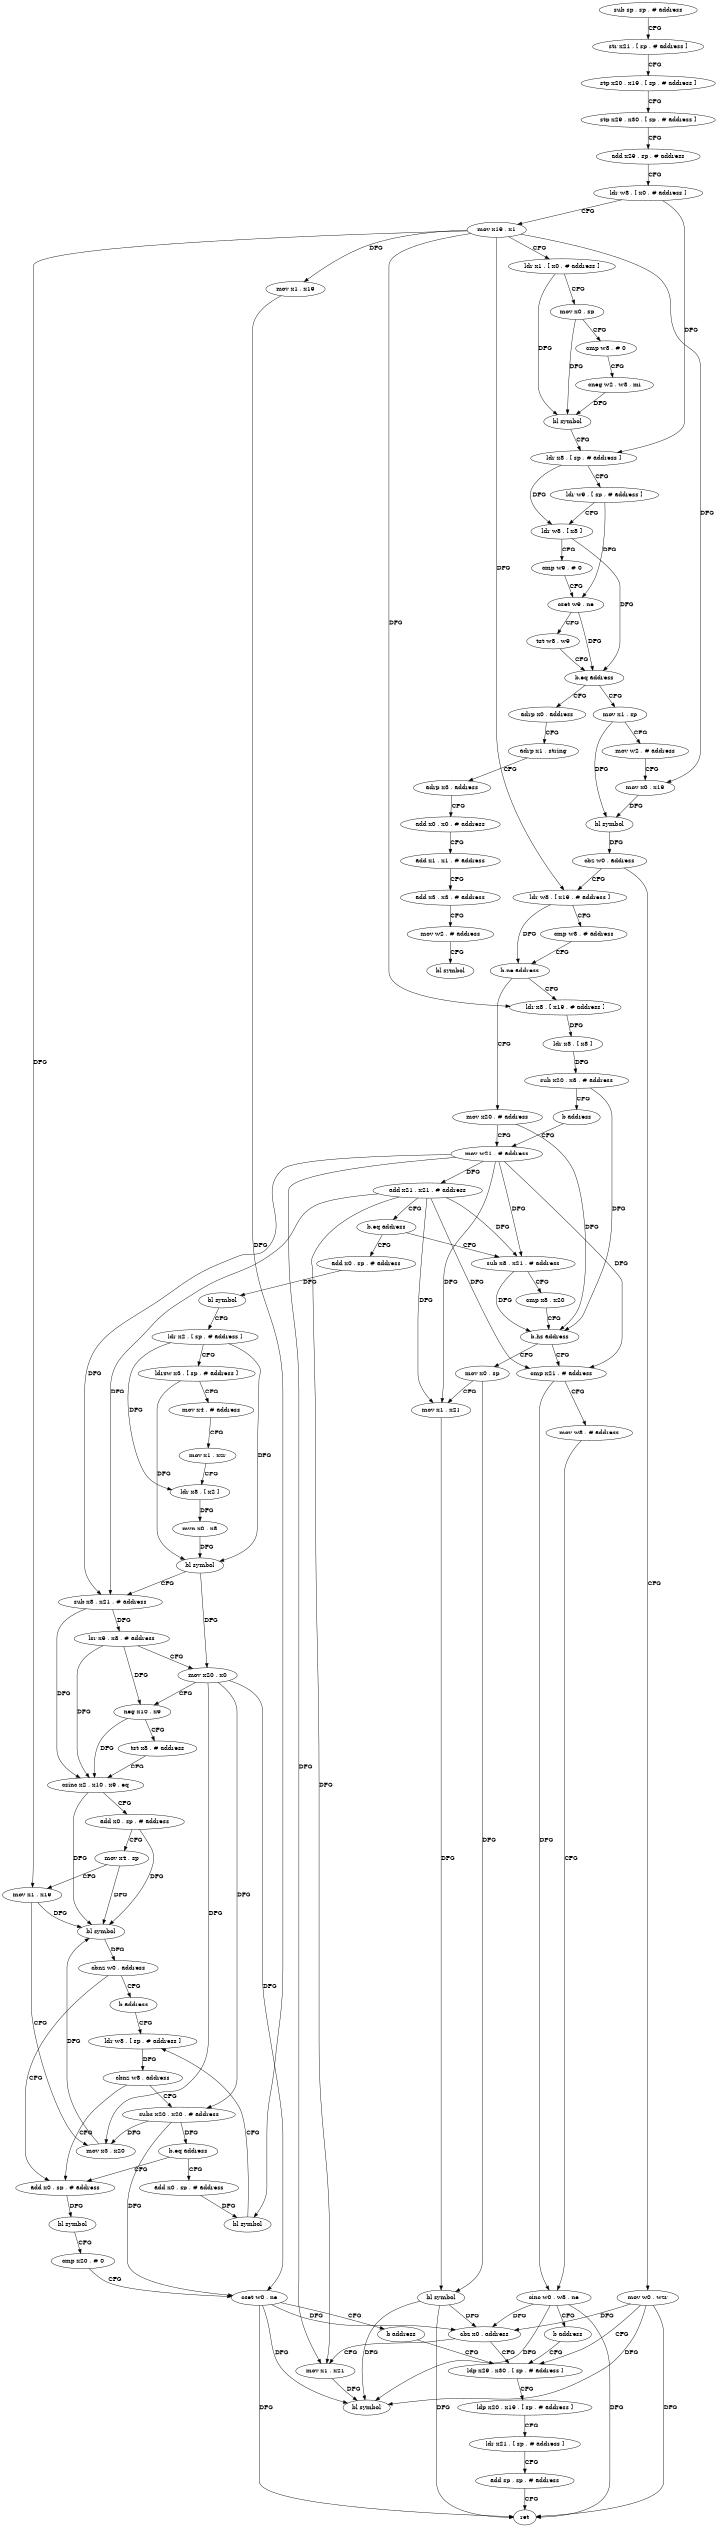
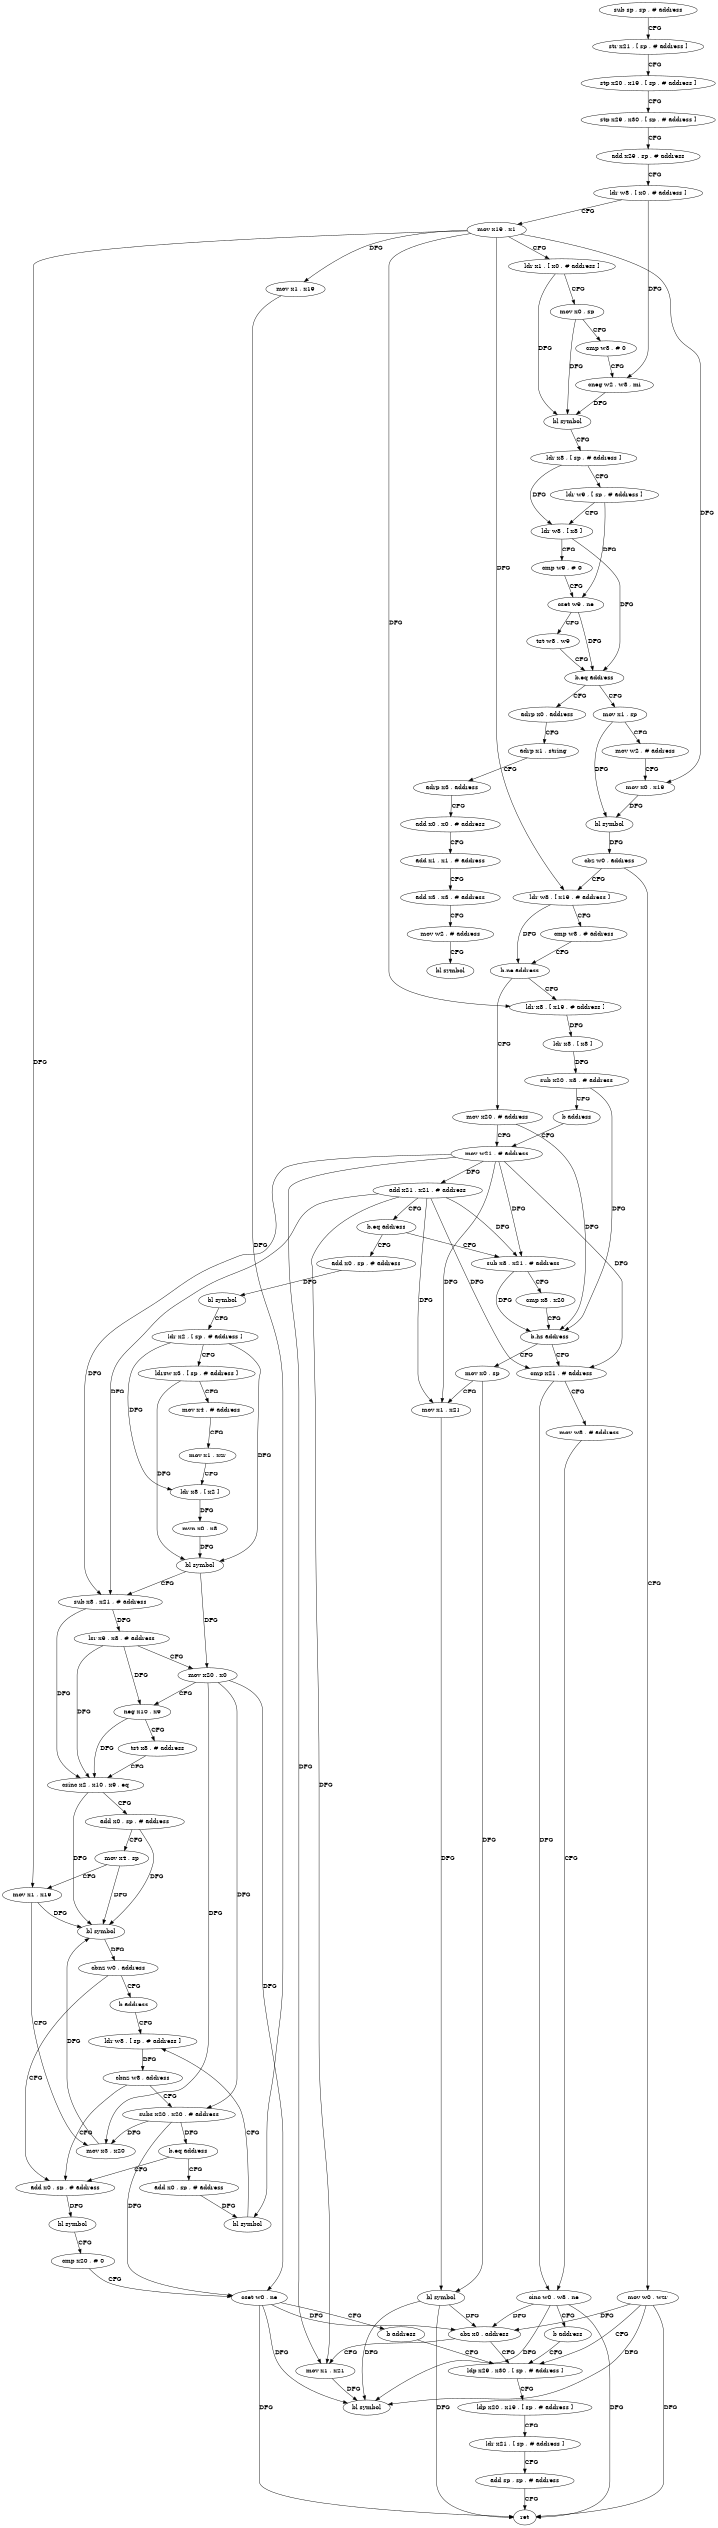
edge "ldr w8 , [ x0 , # address ]" -> "ldr x8 , [ sp , # address ]": now "ldr w8 , [ x0 , # address ]" -> "cneg w2 , w8 , mi"
